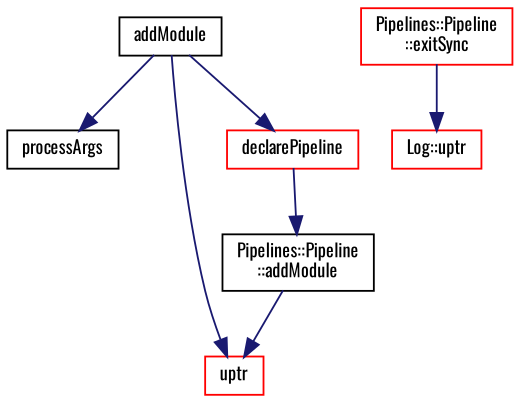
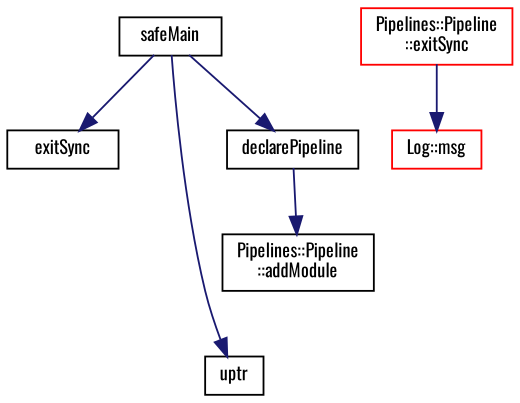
node "addModule": label "addModule" -> "safeMain"
node "processArgs": label "processArgs" -> "exitSync"
node "declarePipeline": color red -> black
node "Log::uptr": label "Log::uptr" -> "Log::msg"
edge "Pipelines::Pipeline ::addModule" -> "uptr": removed
node "uptr": color red -> black
